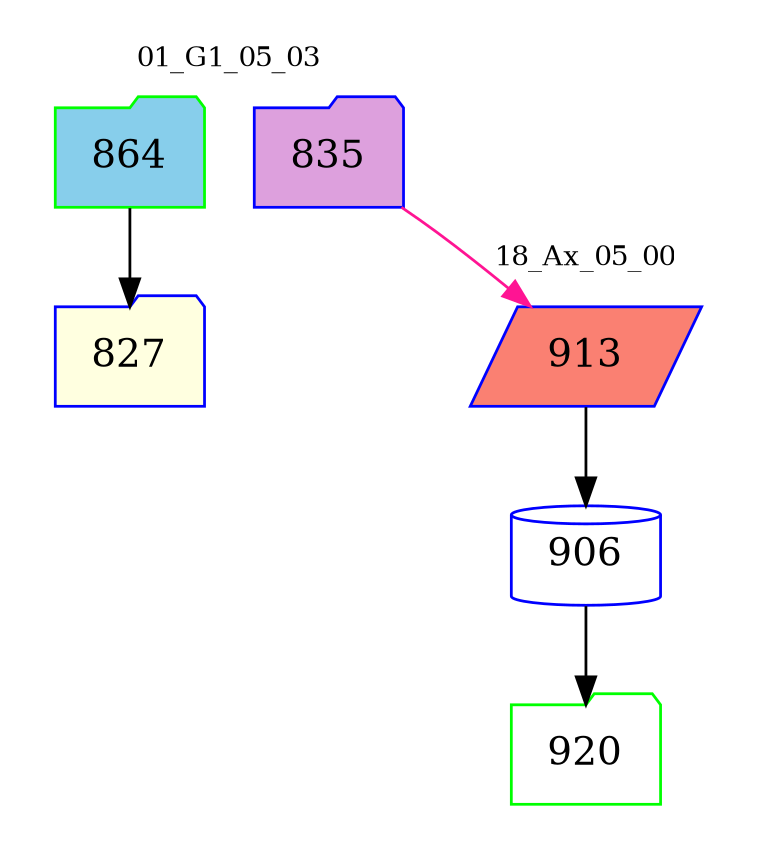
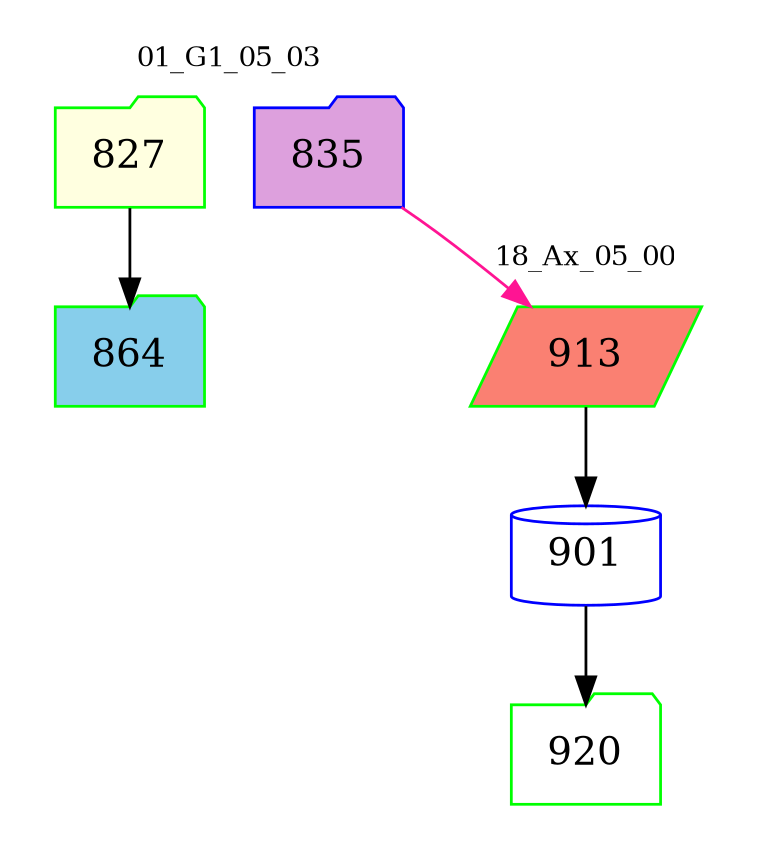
edge "864" -> "827": reversed
node "827": color blue -> green
node "913": color blue -> green
node "906": label "906" -> "901"
